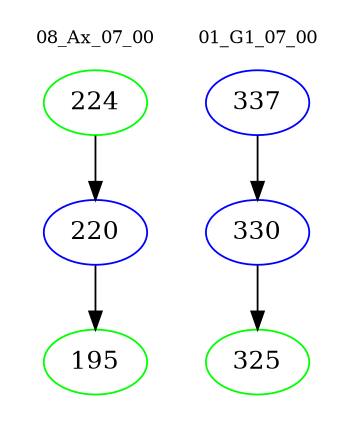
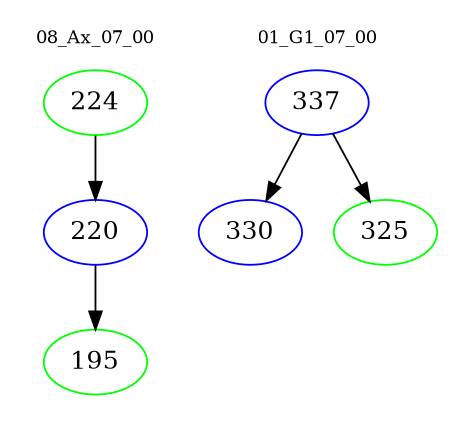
edge "330" -> "325": now "337" -> "325"
